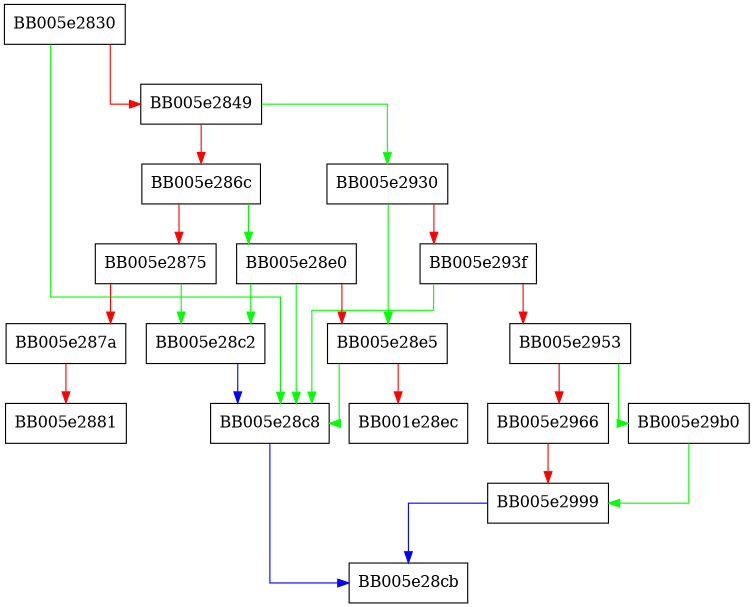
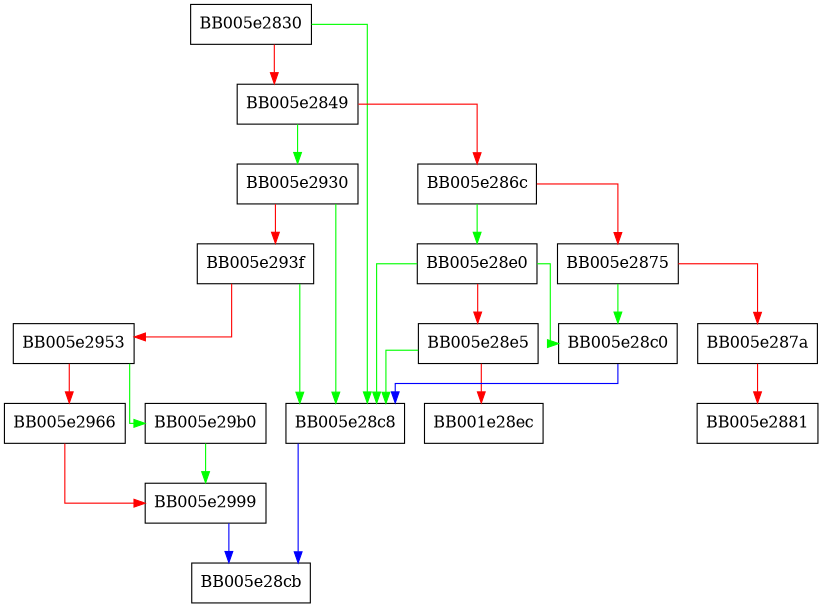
edge "BB005e2930" -> "BB005e28e5": now "BB005e2930" -> "BB005e28c8"
node "BB005e28c2": label "BB005e28c2" -> "BB005e28c0"
